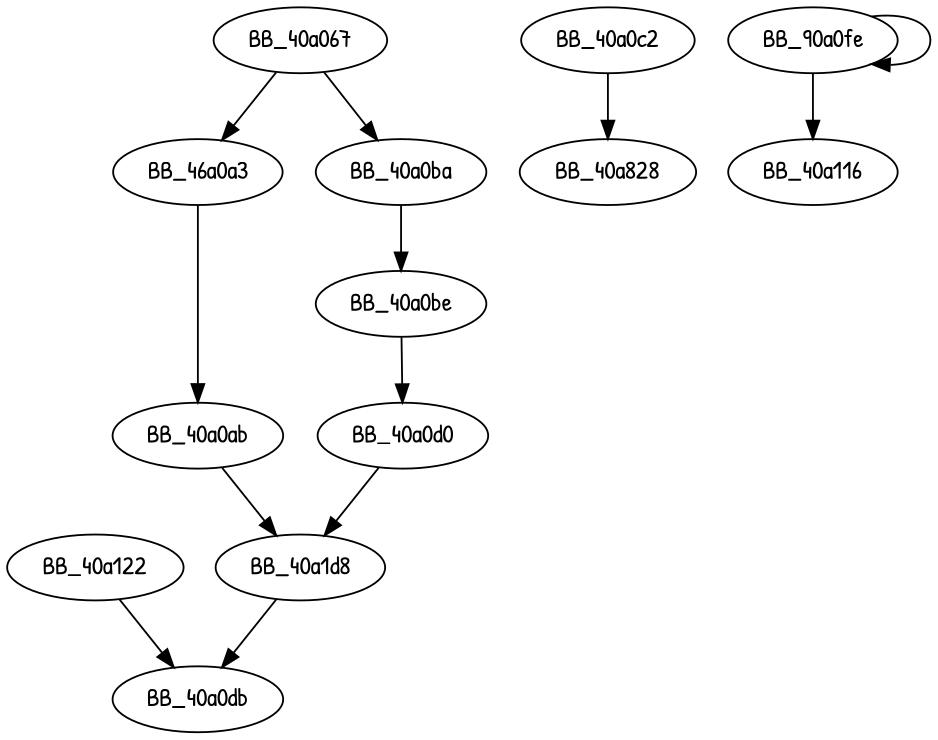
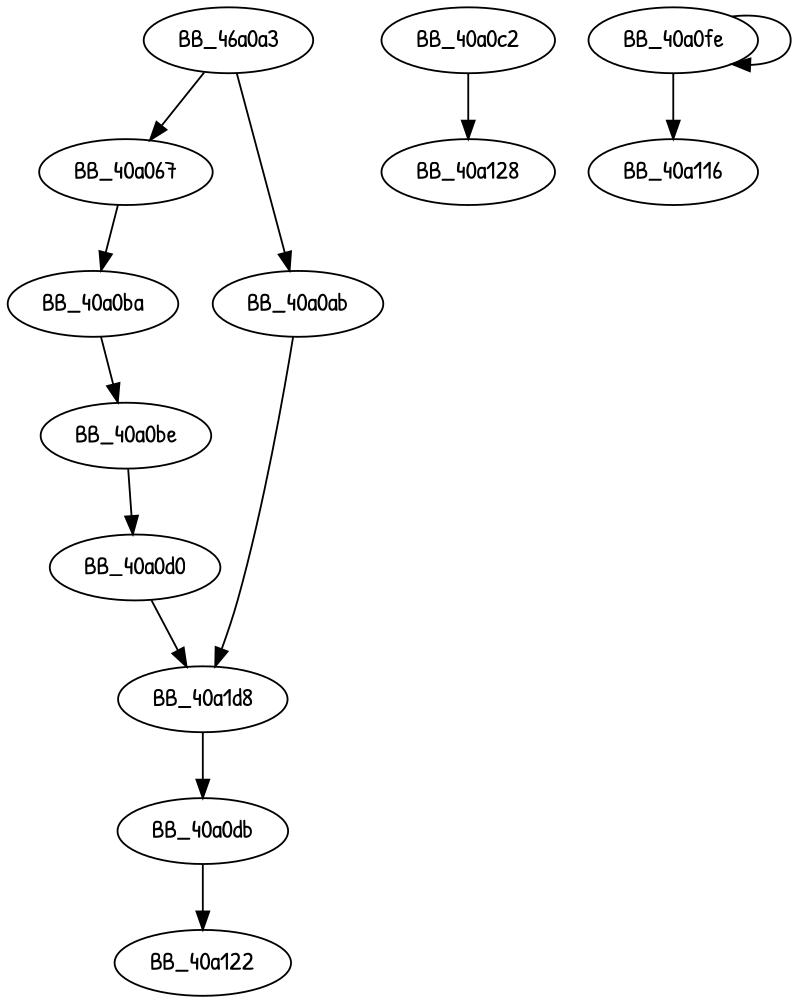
node "BB_90a0fe": label "BB_90a0fe" -> "BB_40a0fe"
edge "BB_40a067" -> "BB_46a0a3": reversed
node "BB_40a828": label "BB_40a828" -> "BB_40a128"
edge "BB_40a122" -> "BB_40a0db": reversed
